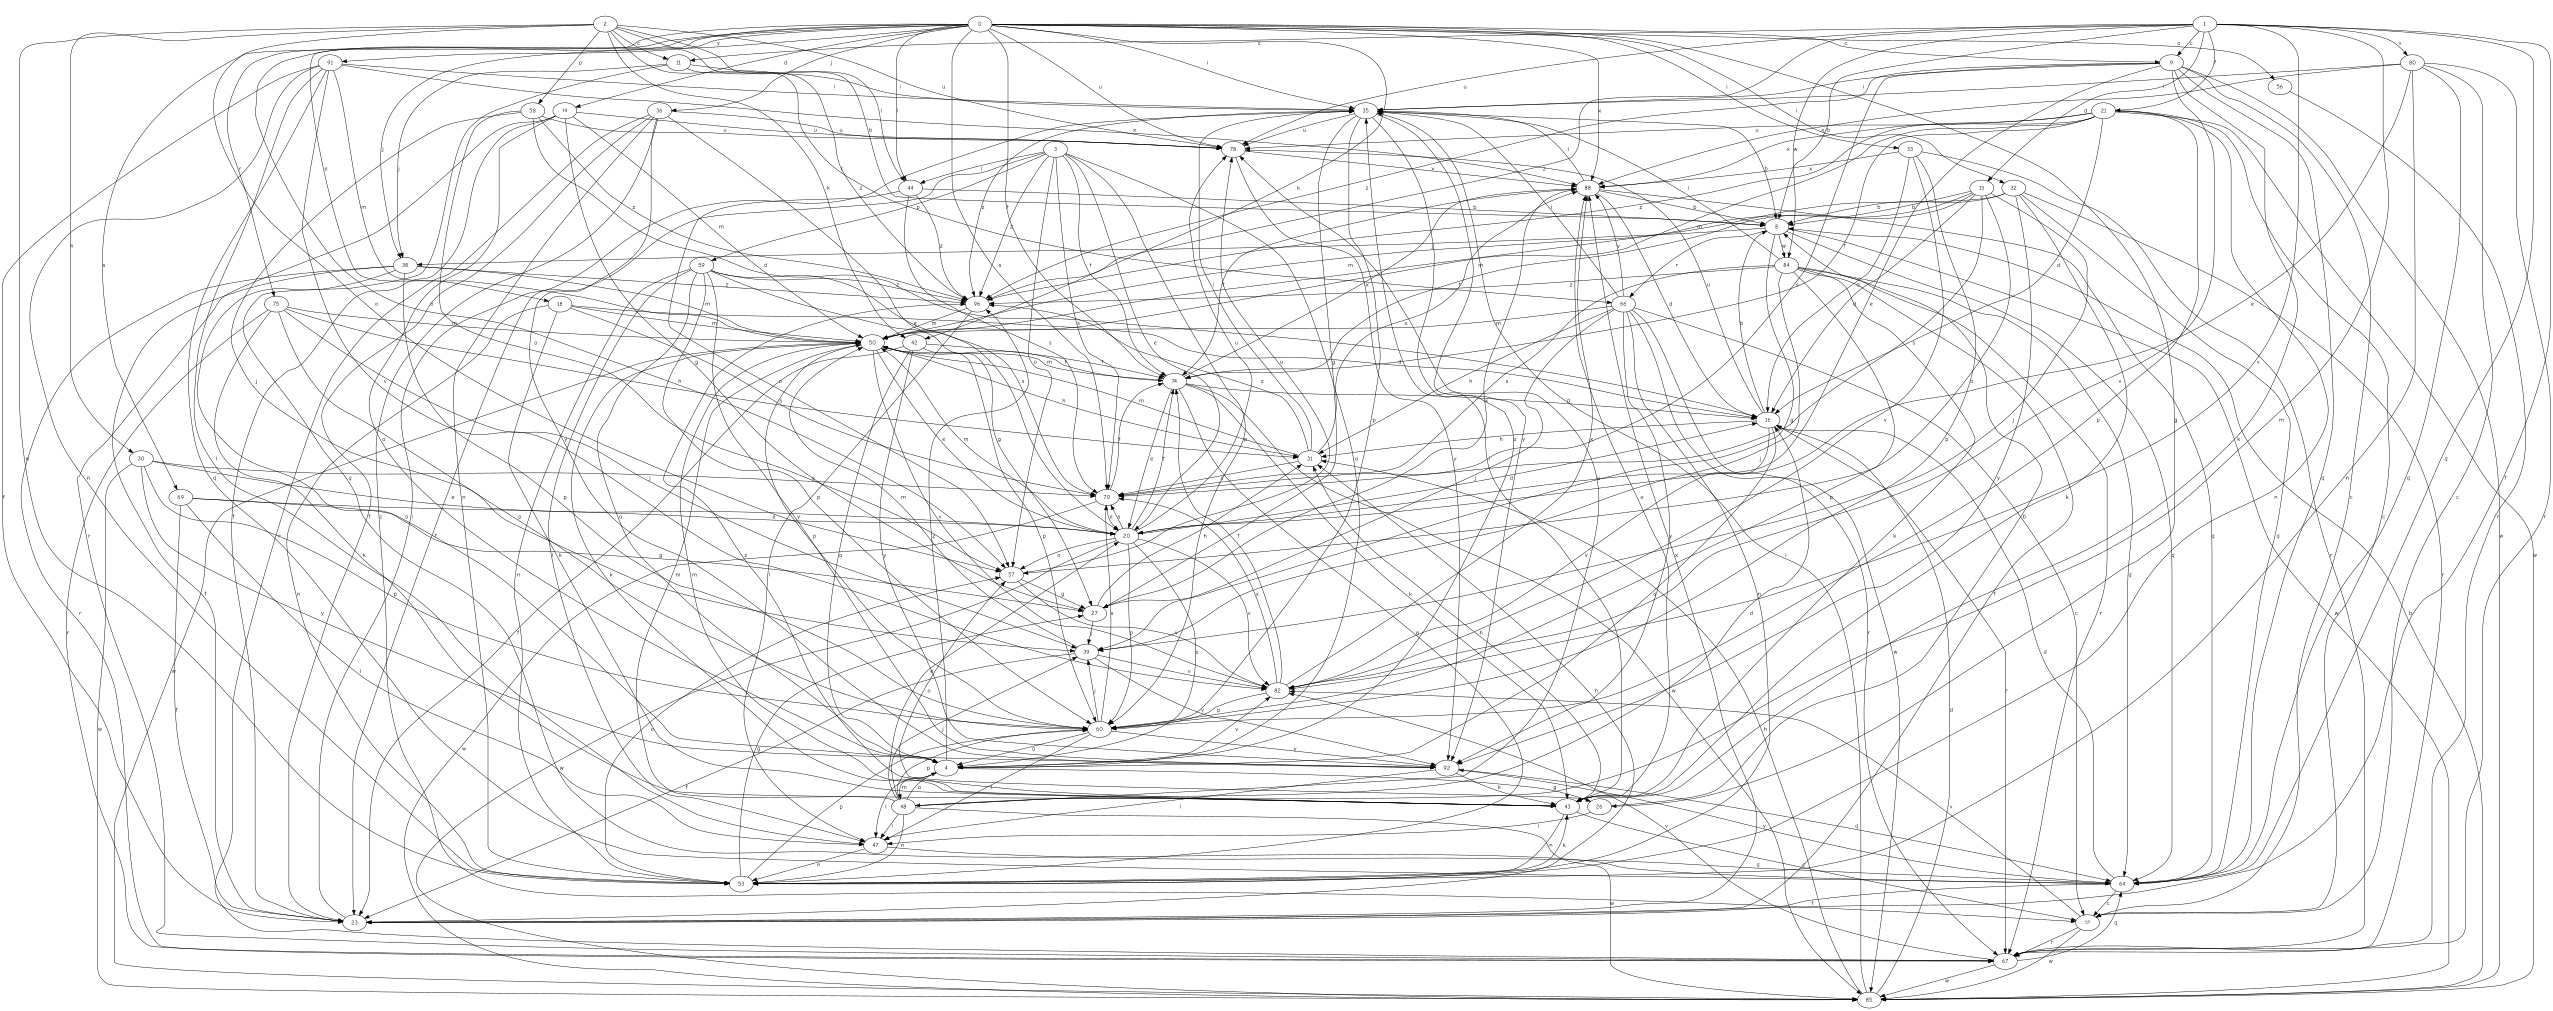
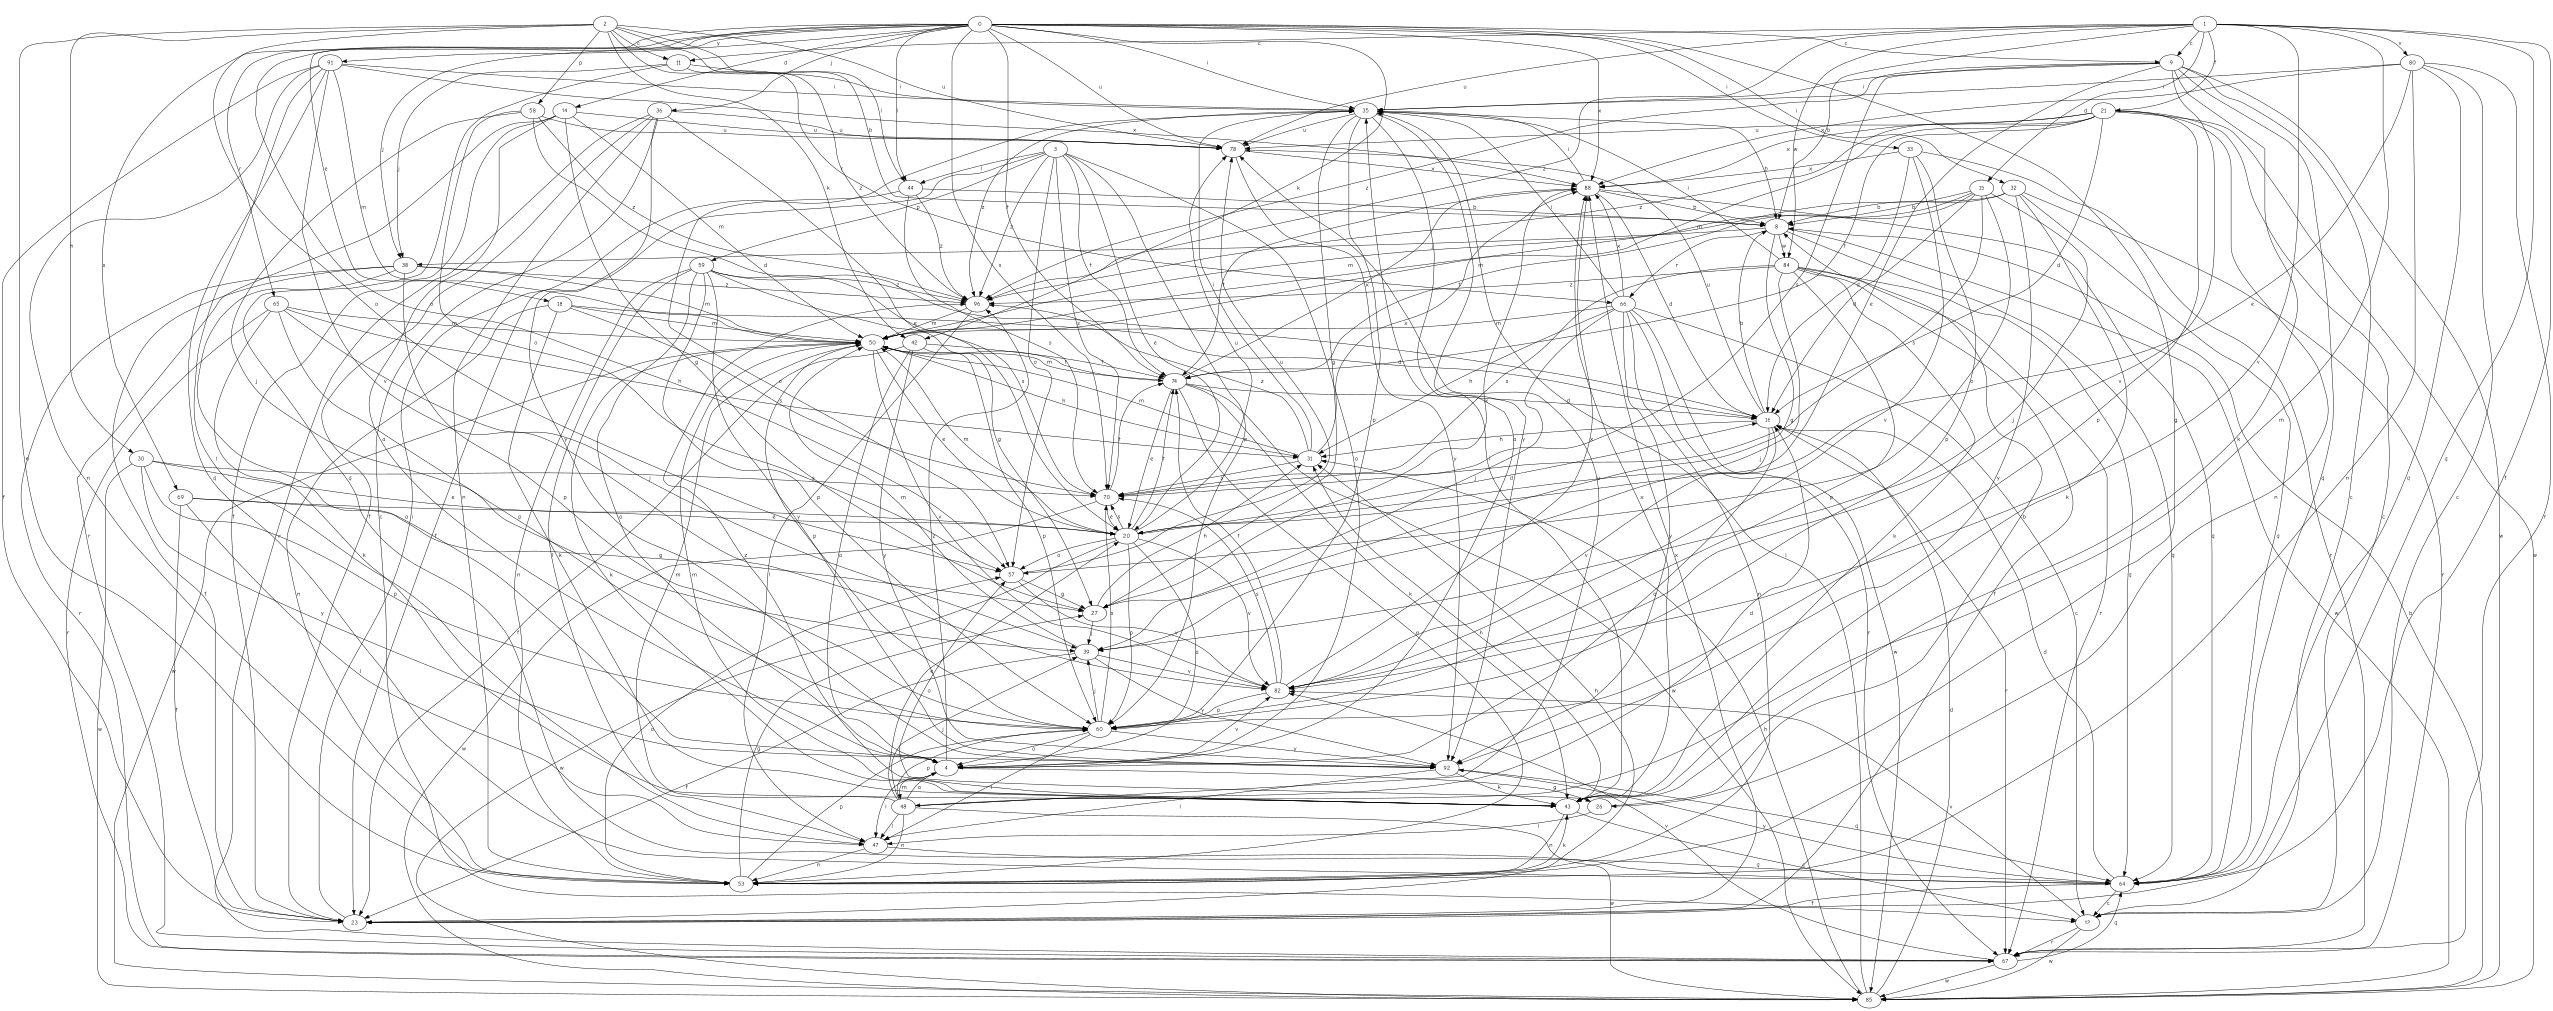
node "56": removed
edge "66" -> "88": label "v" -> "x"
node "75": label "75" -> "65"
